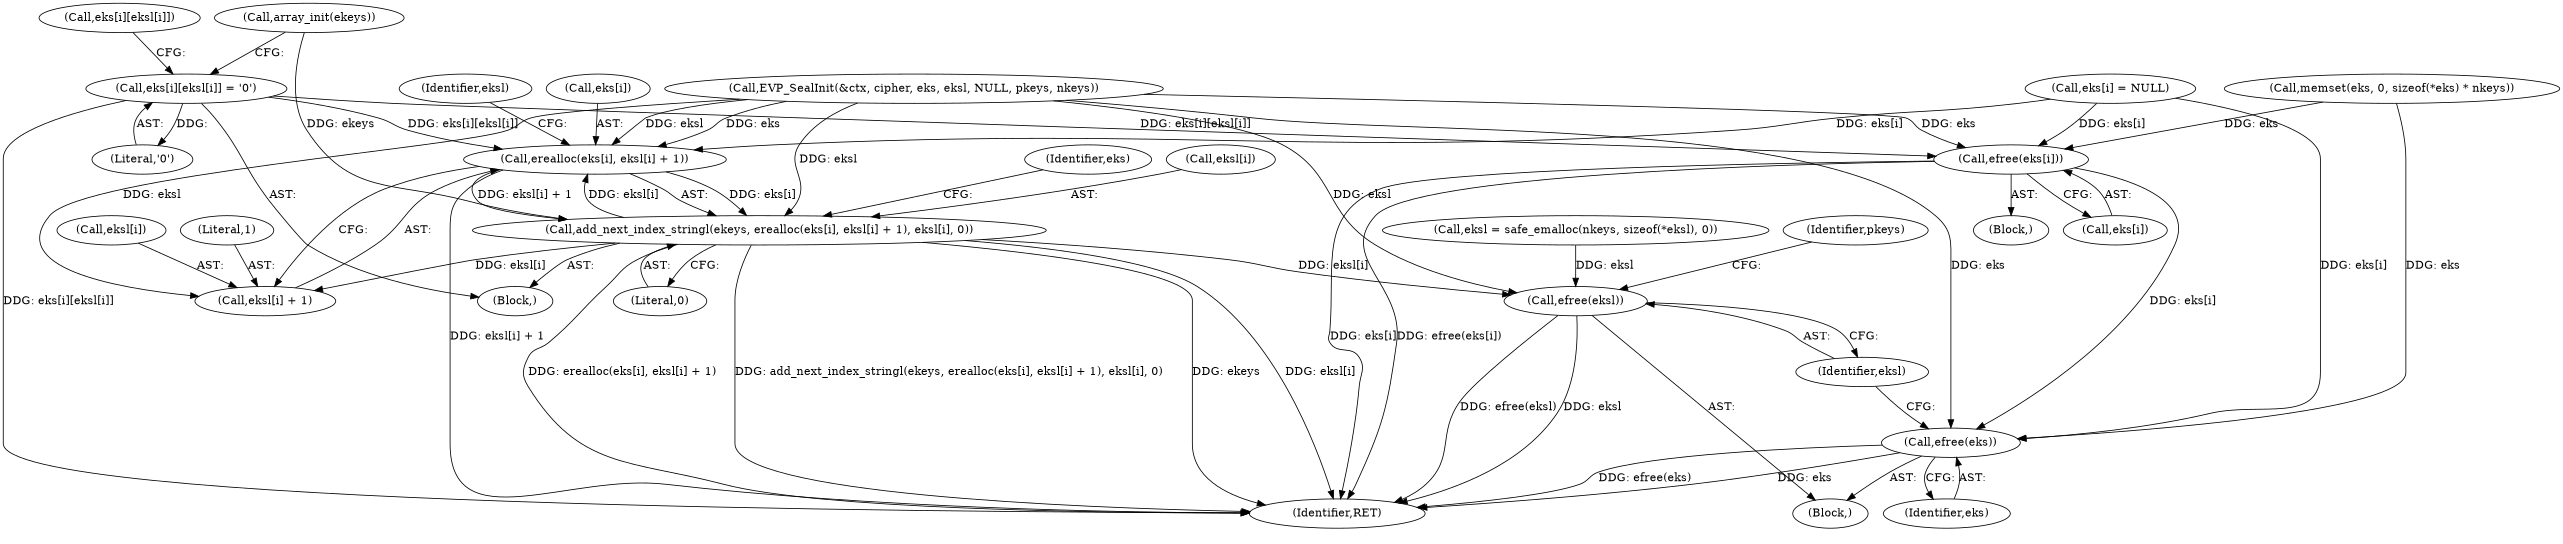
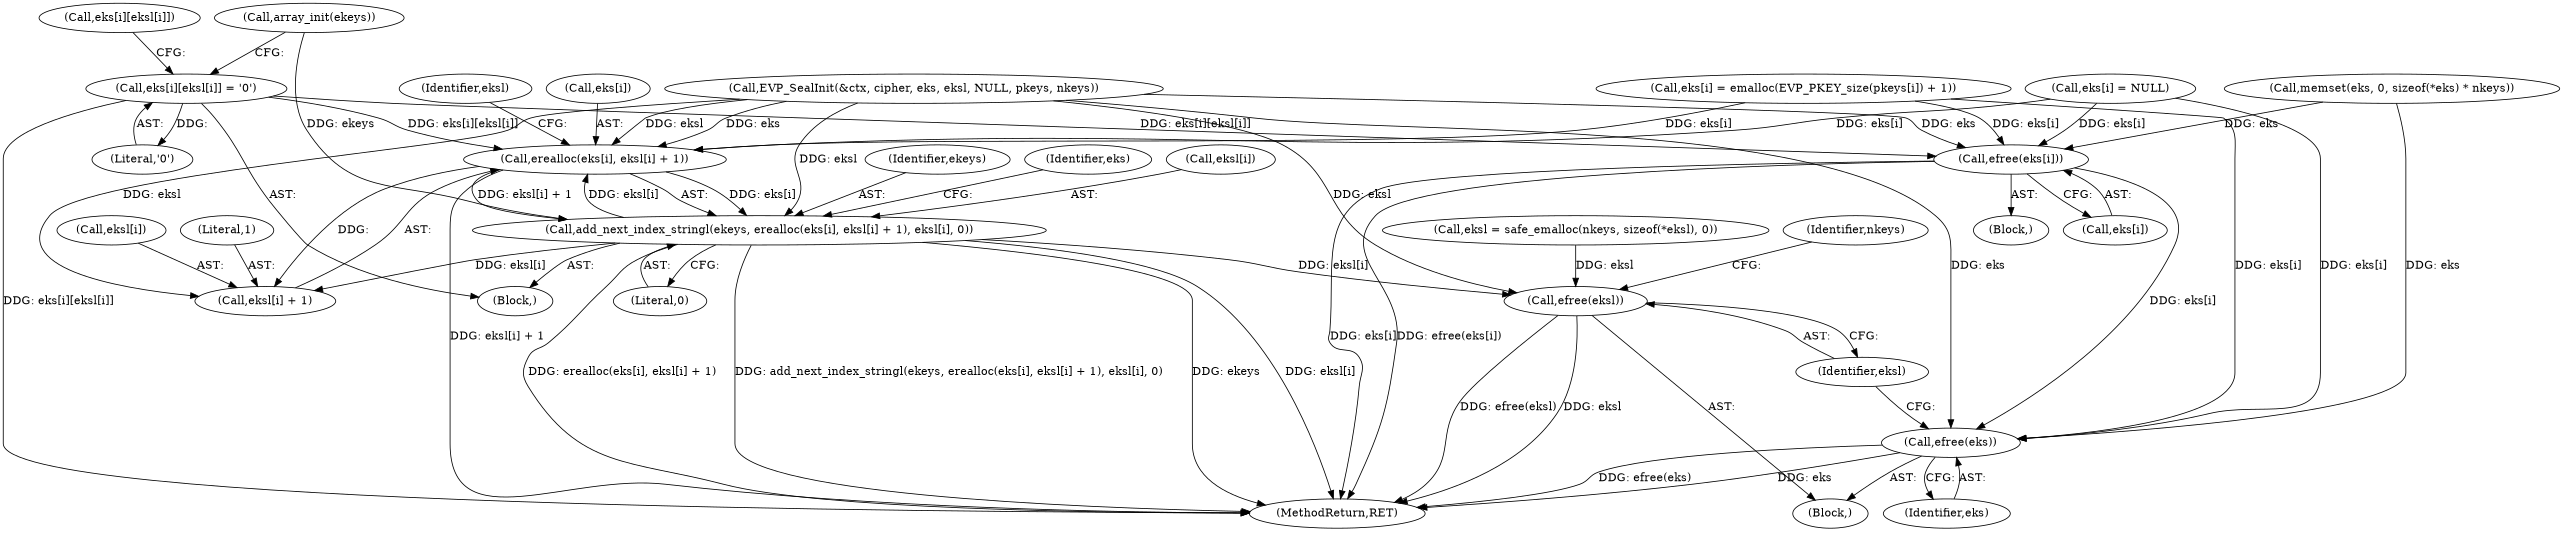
node "(Call,eks[i] = emalloc(EVP_PKEY_size(pkeys[i]) + 1))": added
node "(Identifier,ekeys)": added
edge "(Call,erealloc(eks[i], eksl[i] + 1))" -> "(Call,eksl[i] + 1)": label "CFG: " -> "DDG: "
node "(Identifier,pkeys)": label "(Identifier,pkeys)" -> "(Identifier,nkeys)"
node "(Identifier,RET)": label "(Identifier,RET)" -> "(MethodReturn,RET)"
